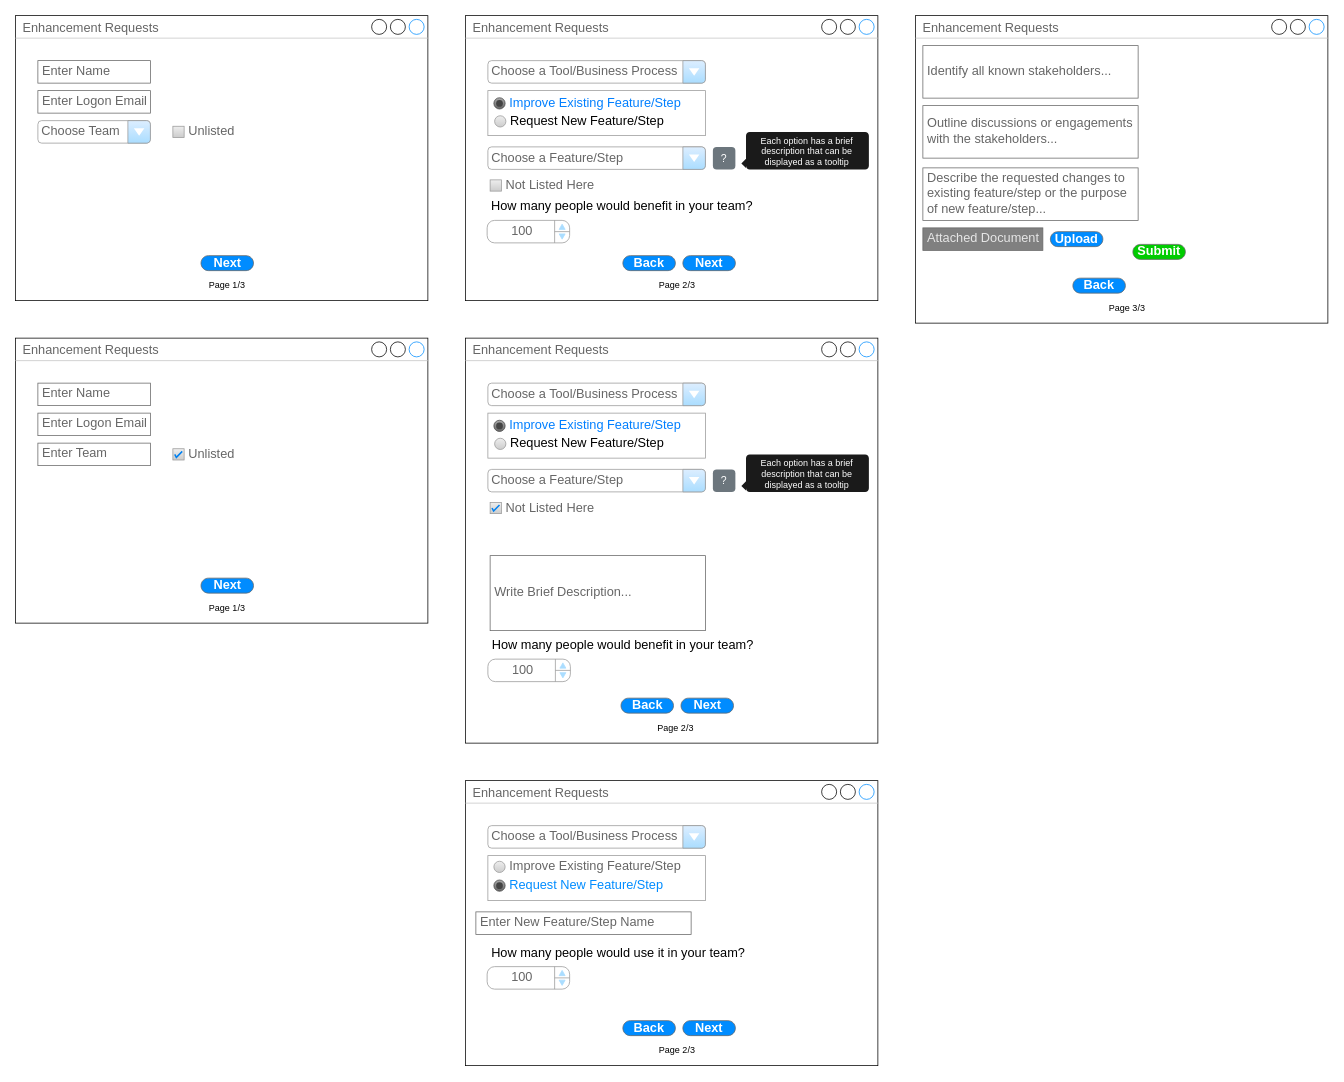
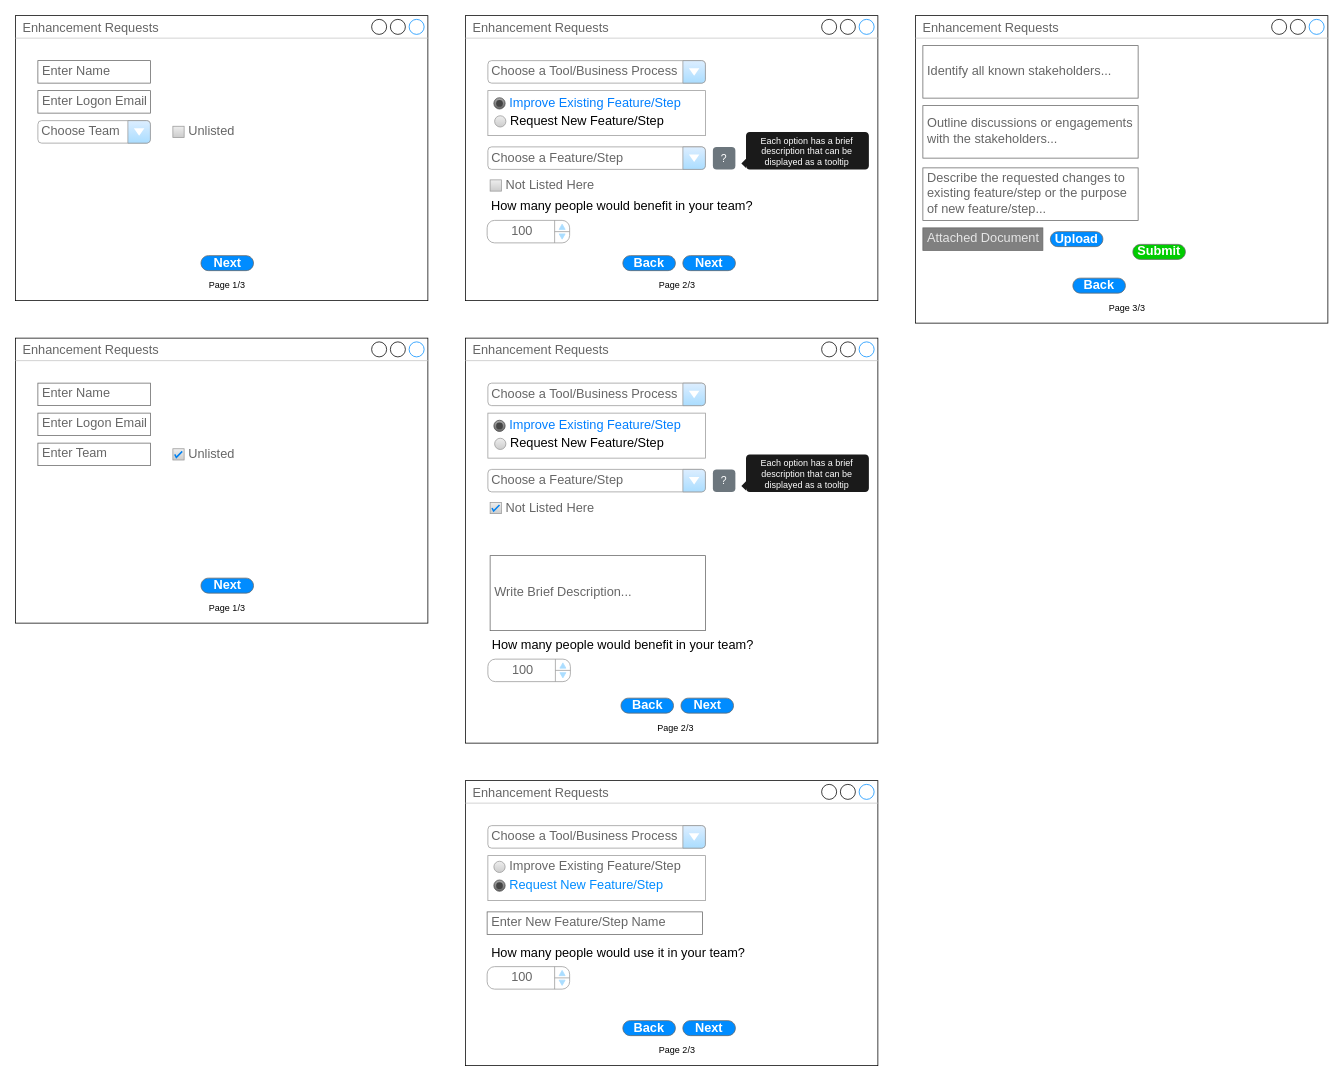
node "Enter New Feature/Step Name": moved (584, 923) -> (595, 923)
